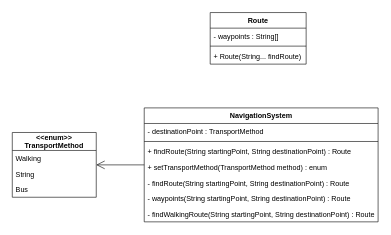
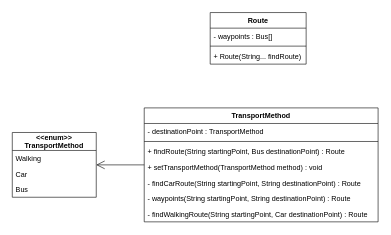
node "- waypoints : String[]": label "- waypoints : String[]" -> "- waypoints : Bus[]"
node "NavigationSystem": label "NavigationSystem" -> "TransportMethod"
node "+ findRoute(String startingPoint, String destinationPoint) : Route": label "+ findRoute(String startingPoint, String destinationPoint) : Route" -> "+ findRoute(String startingPoint, Bus destinationPoint) : Route"
node "+ setTransportMethod(TransportMethod method) : enum": label "+ setTransportMethod(TransportMethod method) : enum" -> "+ setTransportMethod(TransportMethod method) : void"
node "String": label "String" -> "Car"
node "- findRoute(String startingPoint, String destinationPoint) : Route": label "- findRoute(String startingPoint, String destinationPoint) : Route" -> "- findCarRoute(String startingPoint, String destinationPoint) : Route"
node "- findWalkingRoute(String startingPoint, String destinationPoint) : Route": label "- findWalkingRoute(String startingPoint, String destinationPoint) : Route" -> "- findWalkingRoute(String startingPoint, Car destinationPoint) : Route"
